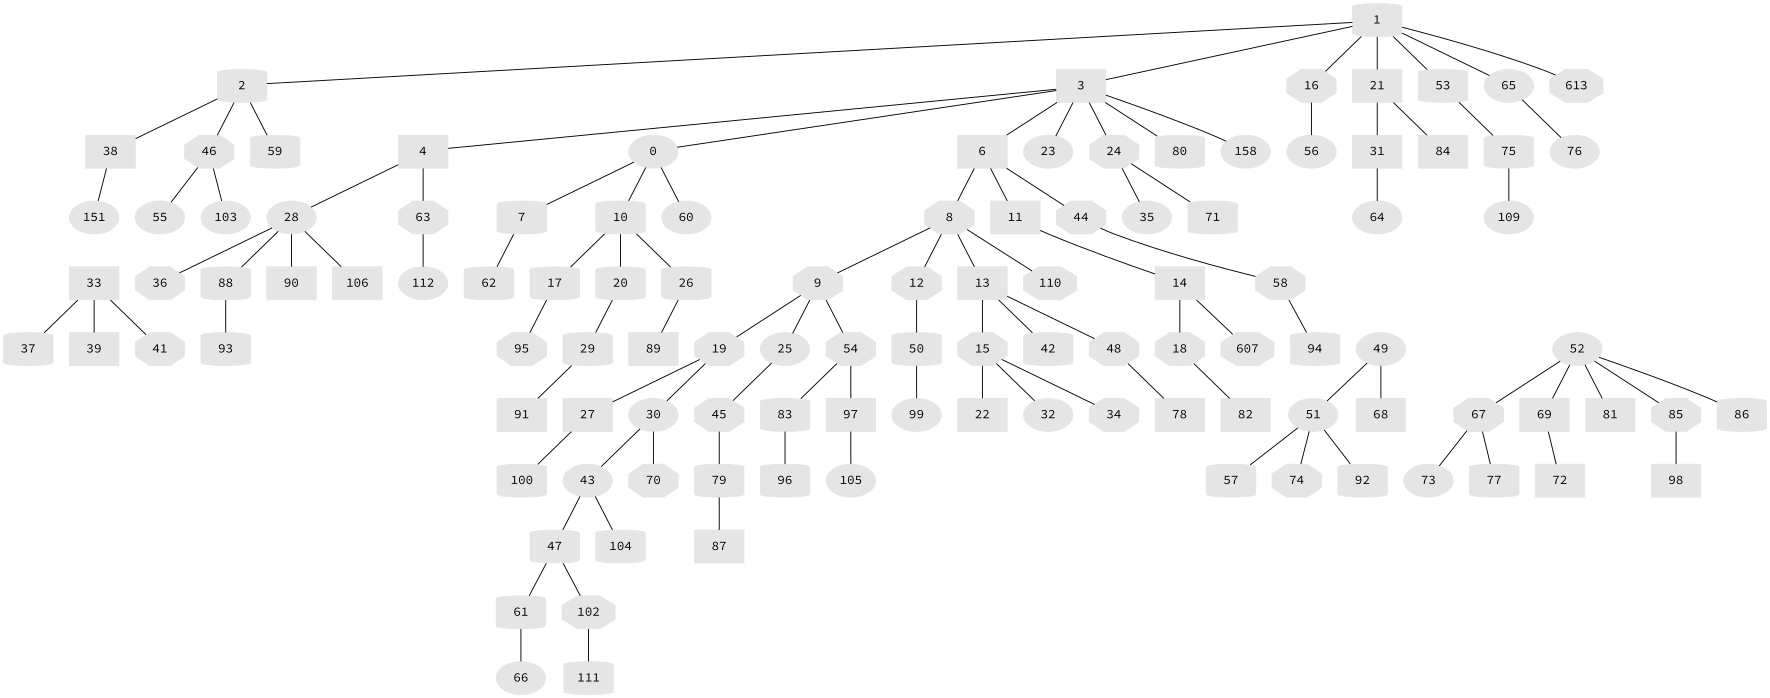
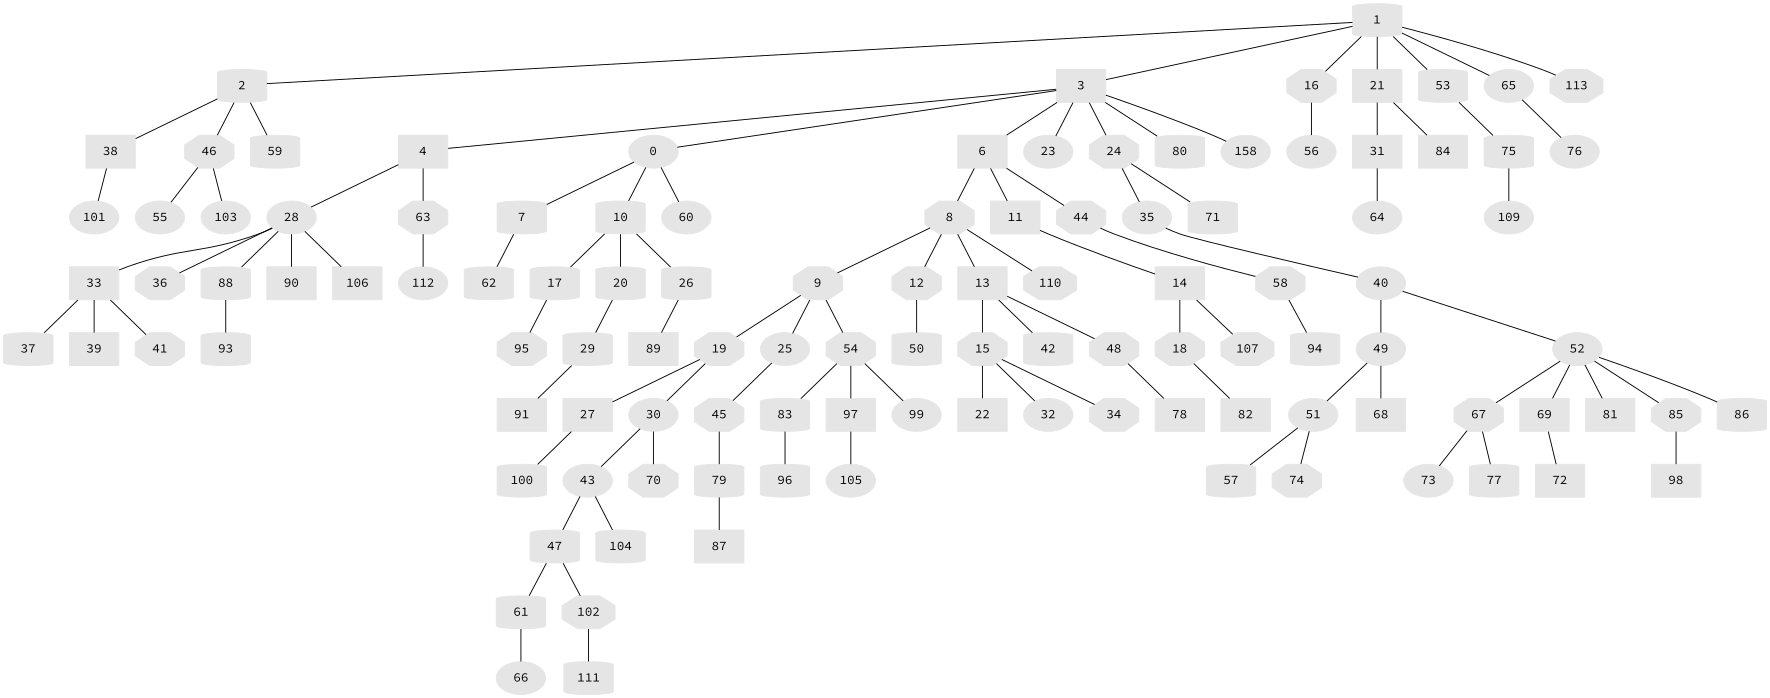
node "613": label "613" -> "113"
node "151": label "151" -> "101"
edge "28" -- "33": added
node "40": added
node "607": label "607" -> "107"
edge "50" -- "99": now "54" -- "99"
node "92": removed
